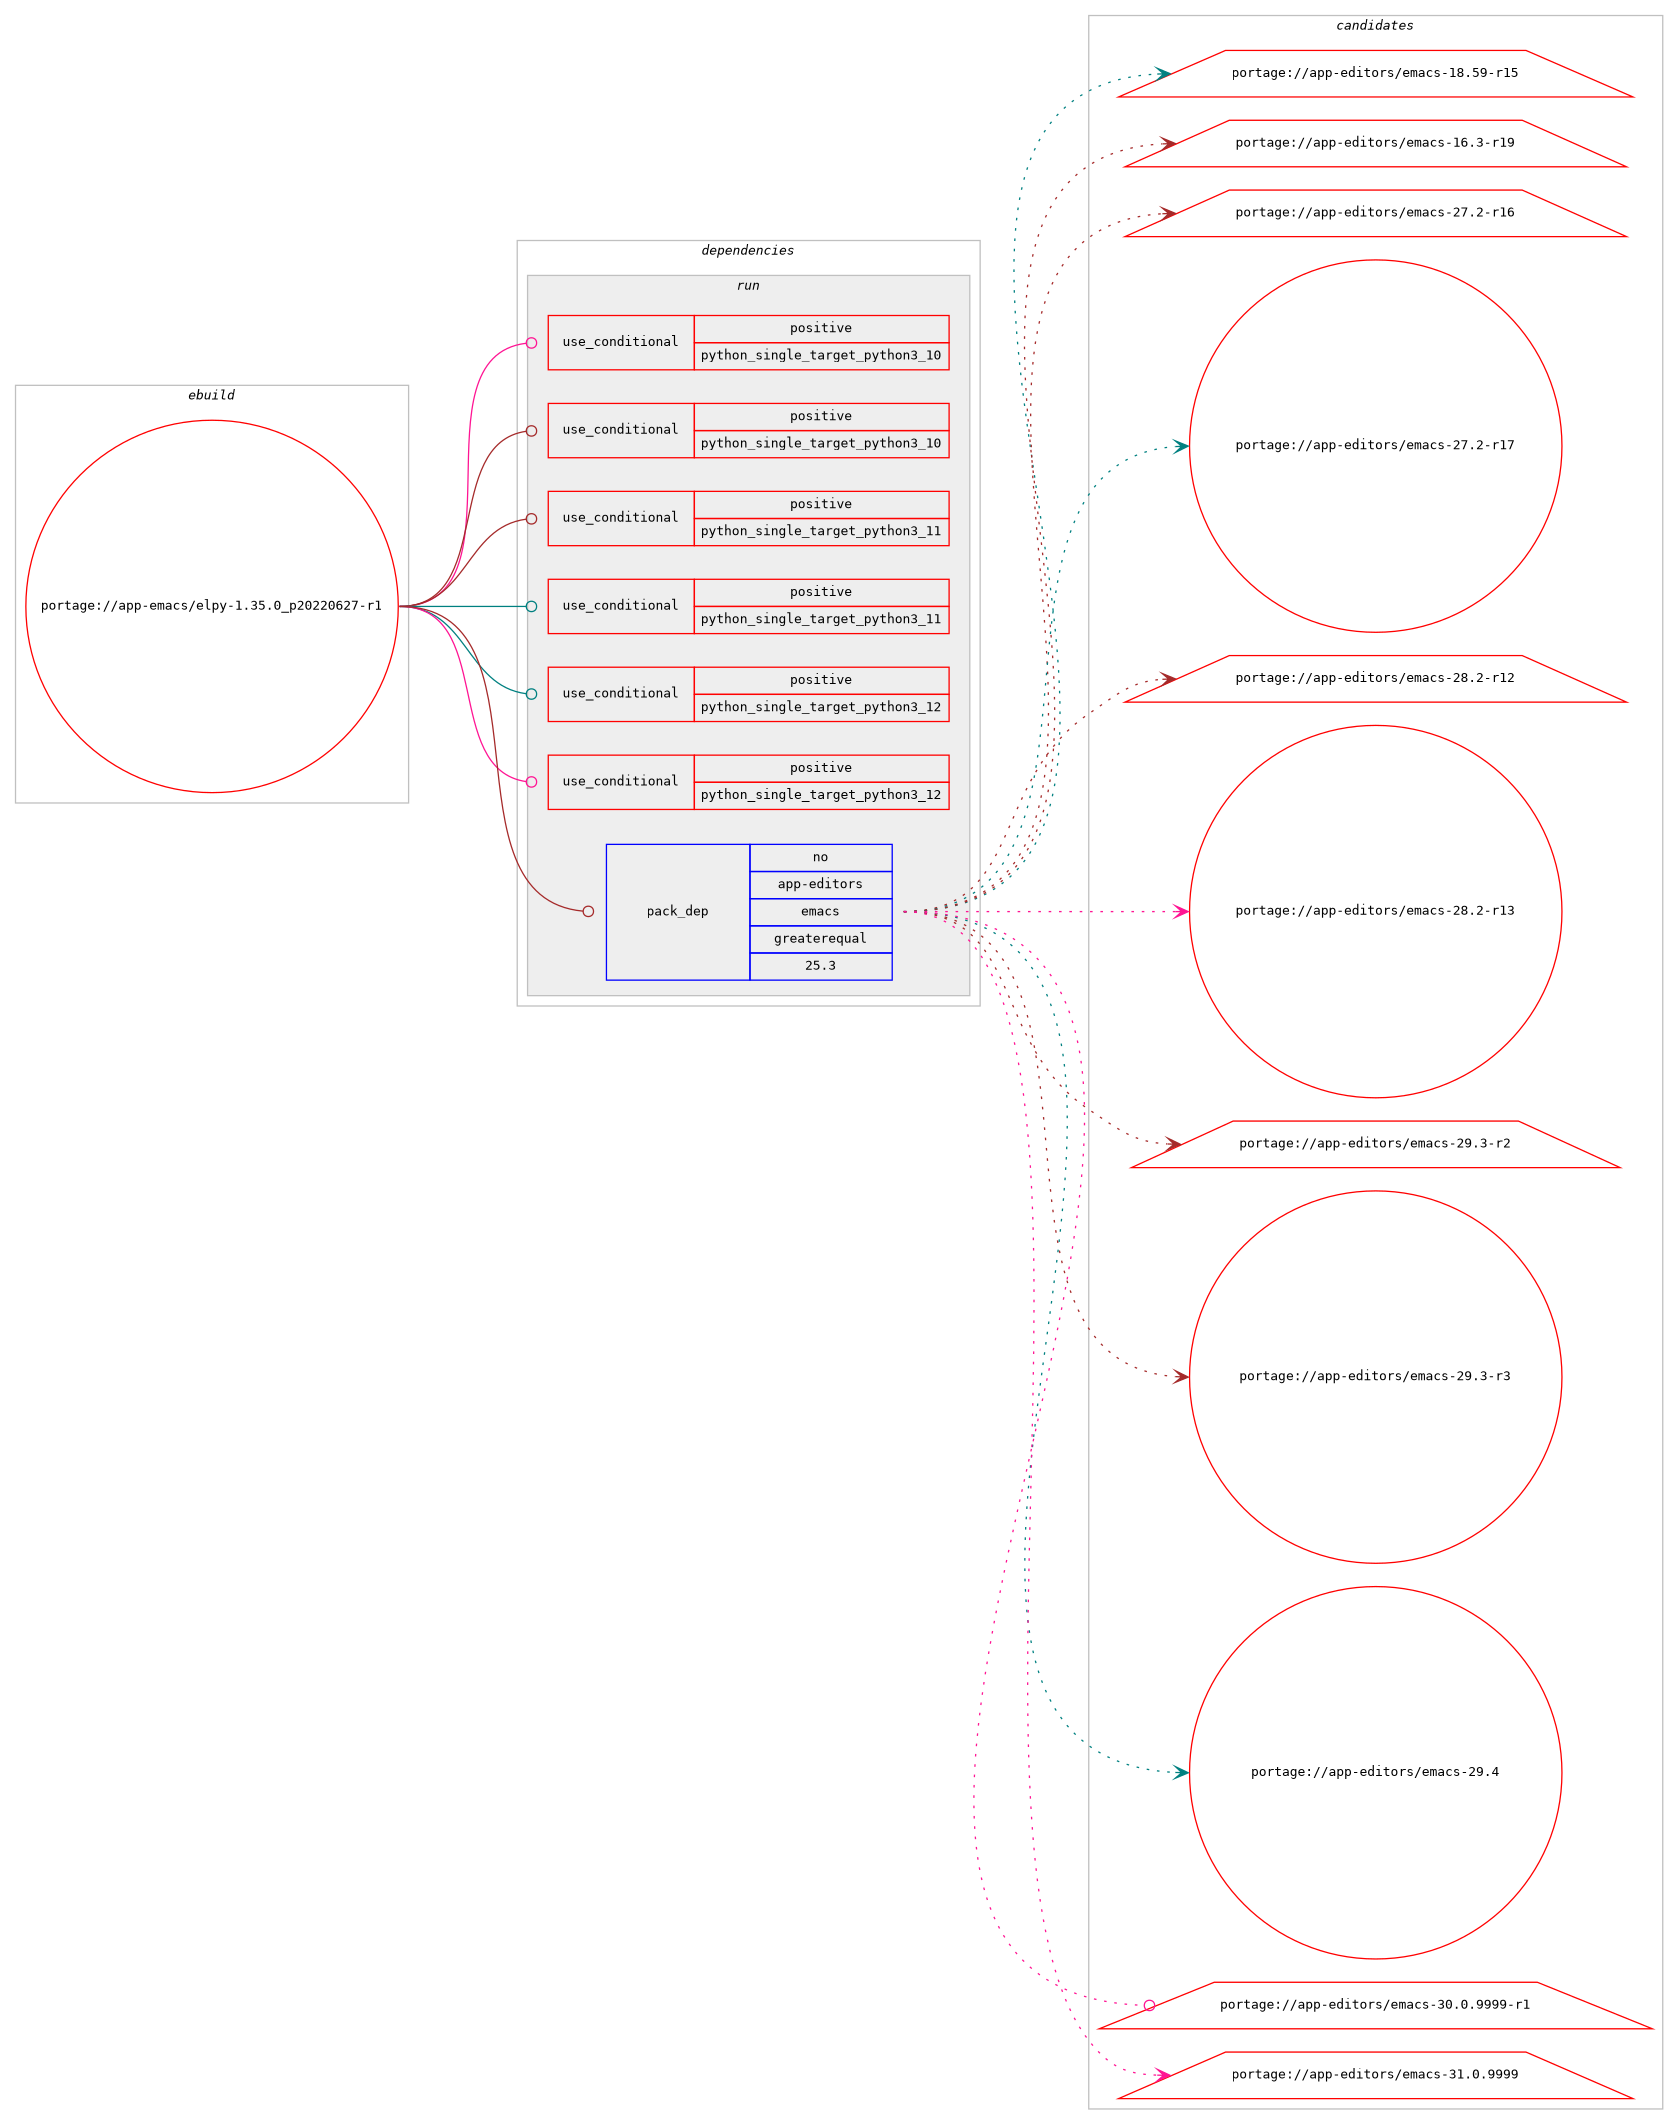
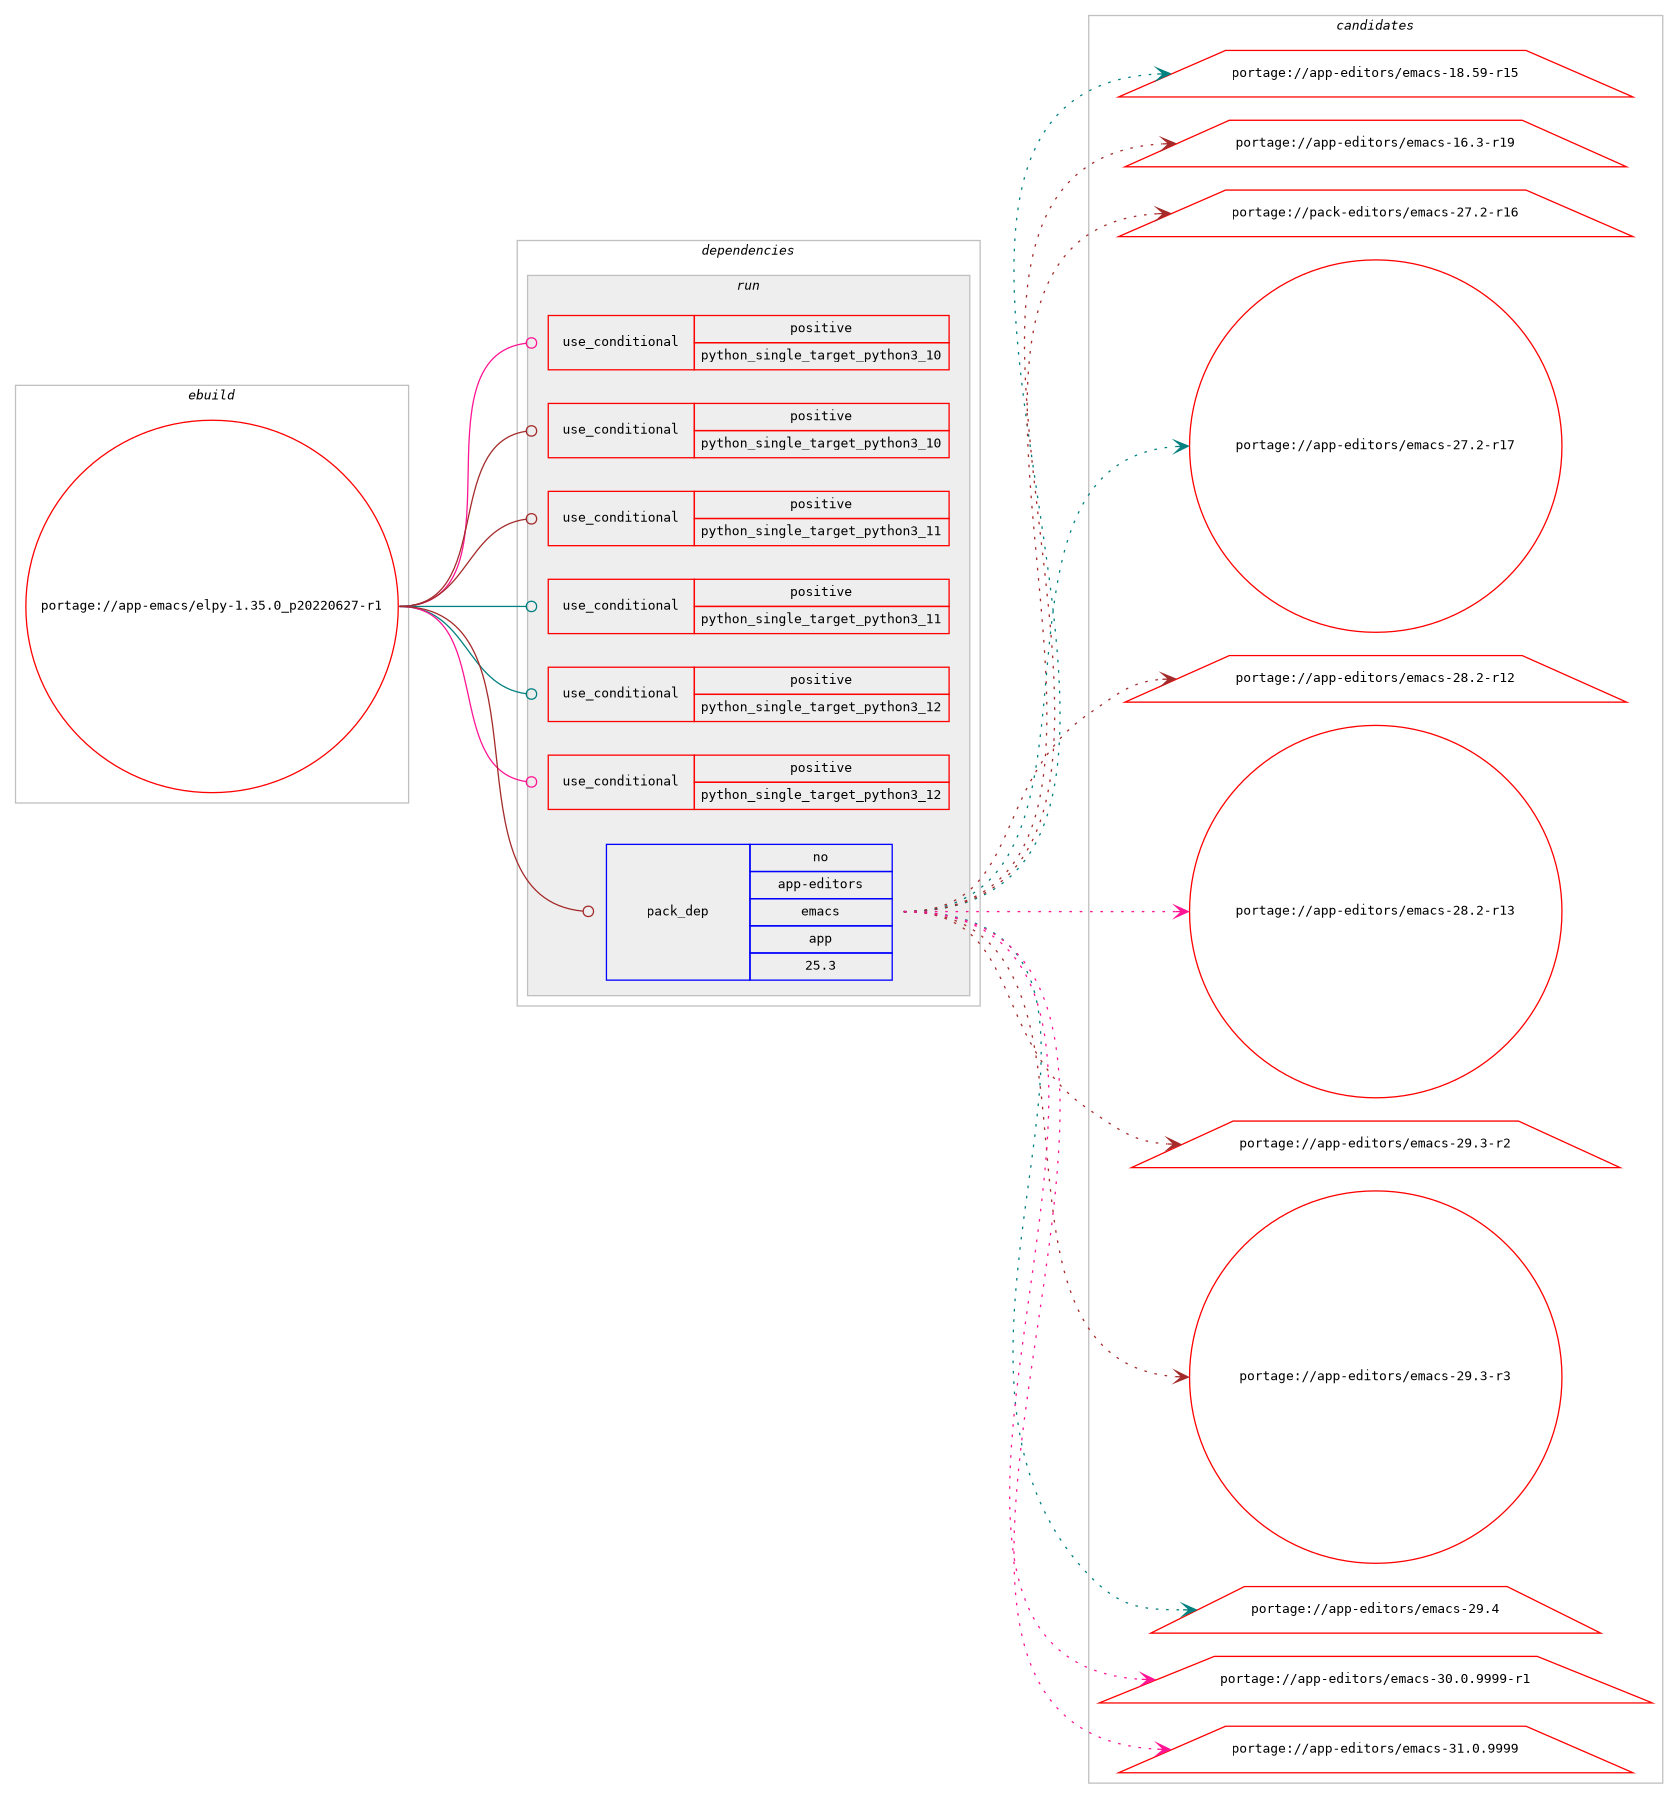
node "portage://app-editors/emacs-27.2-r16": label "portage://app-editors/emacs-27.2-r16" -> "portage://pack-editors/emacs-27.2-r16"
node "pack_dep": text "greaterequal" -> "app"
edge "pack_dep" -> "portage://app-editors/emacs-30.0.9999-r1": arrowhead odot -> vee
node "portage://app-editors/emacs-29.4": shape circle -> trapezium
